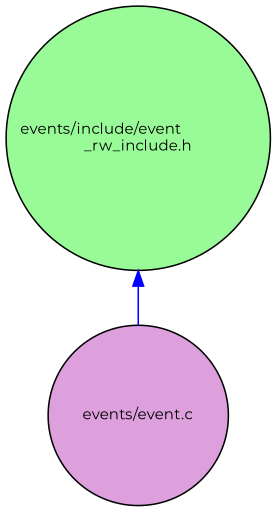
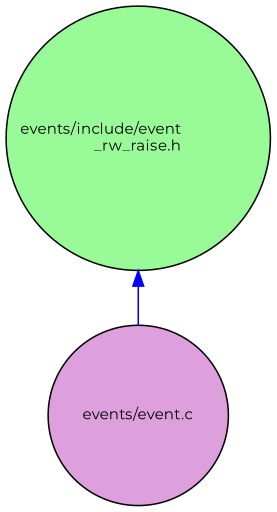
node "events/include/event _rw_include.h": label "events/include/event _rw_include.h" -> "events/include/event _rw_raise.h"
